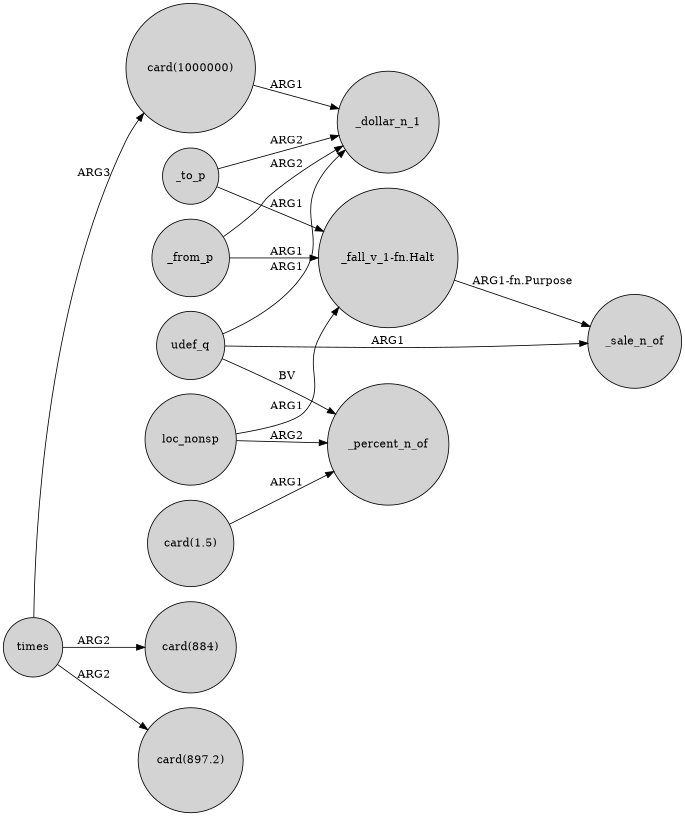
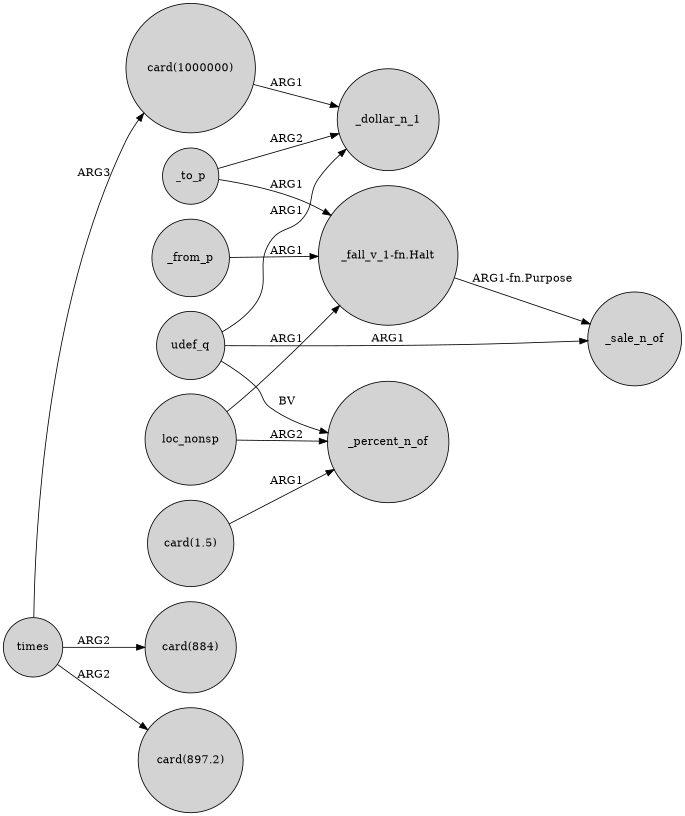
edge "_from_p" -> "_dollar_n_1": removed, label "ARG2"
